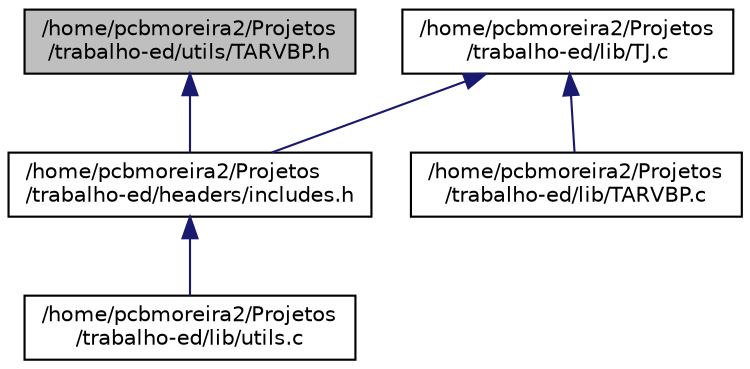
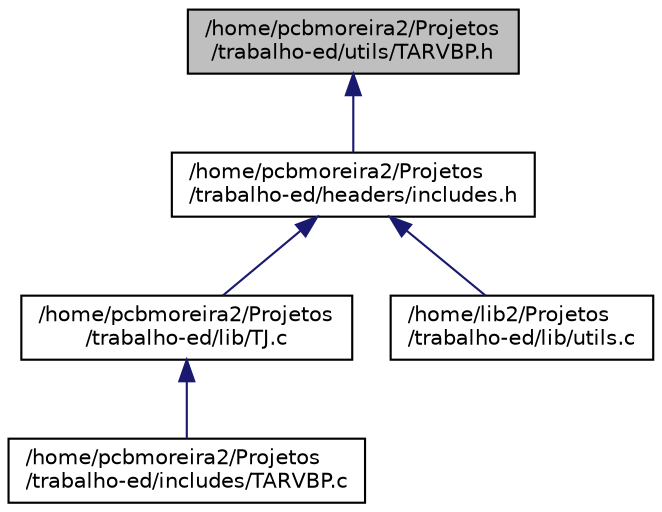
edge "/home/pcbmoreira2/Projetos /trabalho-ed/headers/includes.h" -> "/home/pcbmoreira2/Projetos /trabalho-ed/lib/TJ.c": reversed
node "/home/pcbmoreira2/Projetos /trabalho-ed/lib/TARVBP.c": label "/home/pcbmoreira2/Projetos /trabalho-ed/lib/TARVBP.c" -> "/home/pcbmoreira2/Projetos /trabalho-ed/includes/TARVBP.c"
node "/home/pcbmoreira2/Projetos /trabalho-ed/lib/utils.c": label "/home/pcbmoreira2/Projetos /trabalho-ed/lib/utils.c" -> "/home/lib2/Projetos /trabalho-ed/lib/utils.c"
